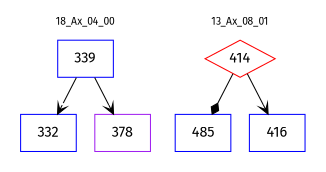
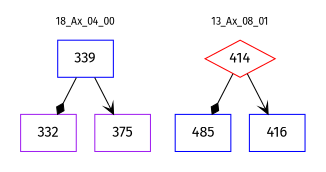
edge "339" -> "332": arrowhead vee -> diamond
node "332": color blue -> purple
node "378": label "378" -> "375"
